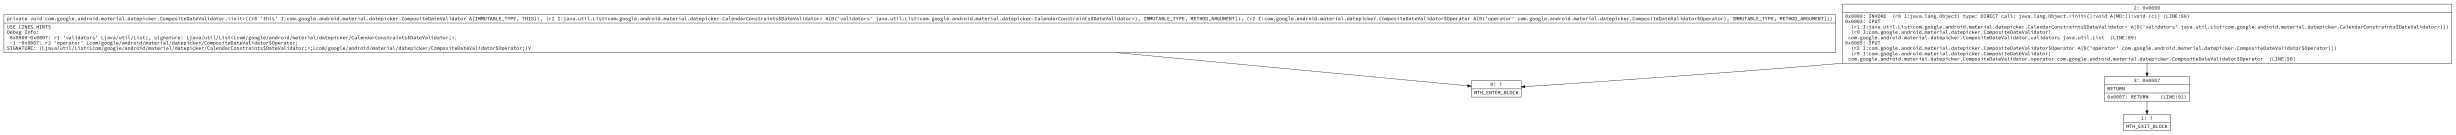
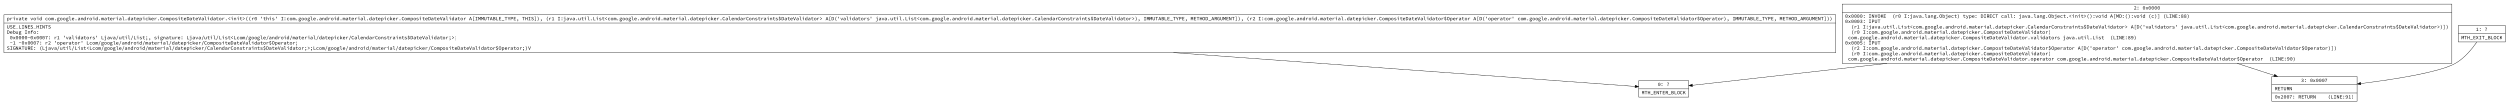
node "3: 0x0007": text "0x0007: RETURN    (LINE:91)" -> "0x2007: RETURN    (LINE:91)"
edge "3: 0x0007" -> "1: ?": reversed
